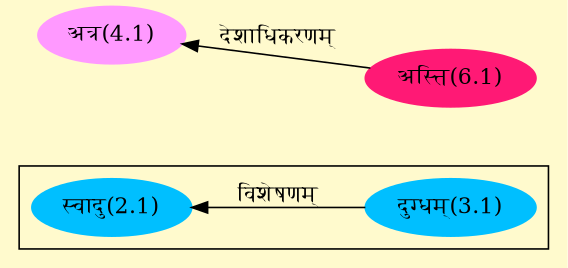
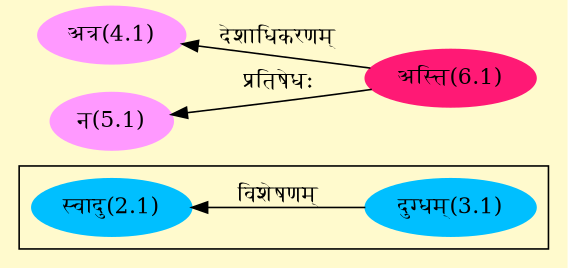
node "न(5.1)": added
